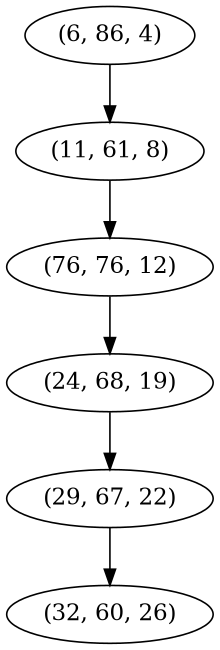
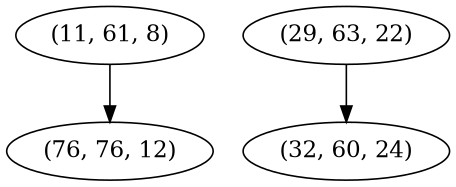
node "(6, 86, 4)": removed
node "(24, 68, 19)": removed
node "(29, 67, 22)": label "(29, 67, 22)" -> "(29, 63, 22)"
node "(32, 60, 26)": label "(32, 60, 26)" -> "(32, 60, 24)"
